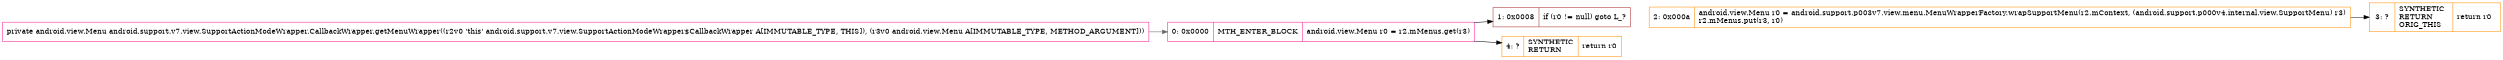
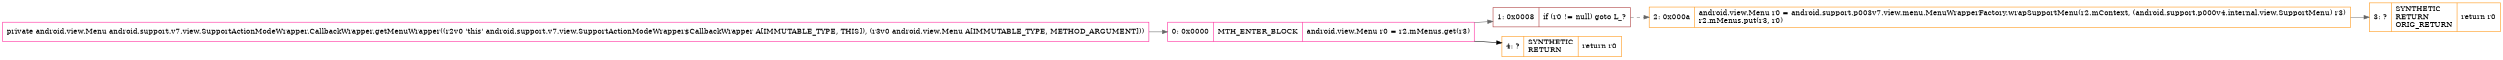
edge "1: 0x0008" -> "2: 0x000a": added
edge "2: 0x000a" -> "3: ?": color black -> gray40
edge "0: 0x0000" -> "1: 0x0008": color black -> gray40
node "3: ?": text "ORIG_THIS" -> "ORIG_RETURN"
